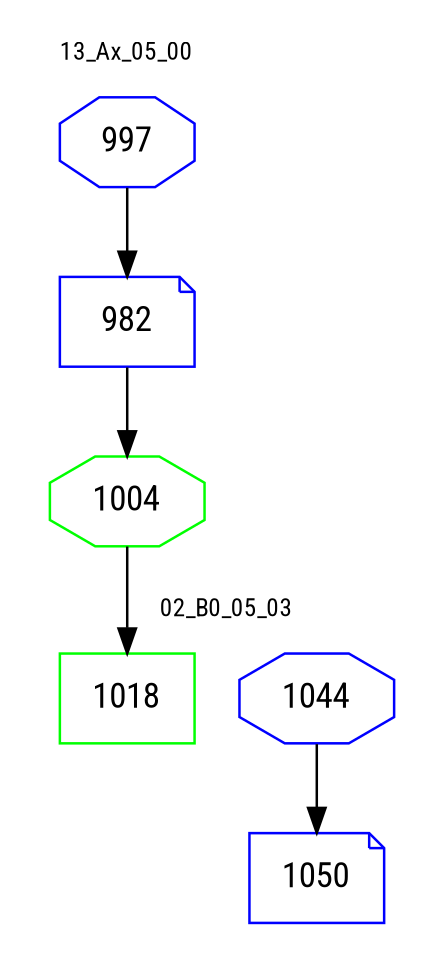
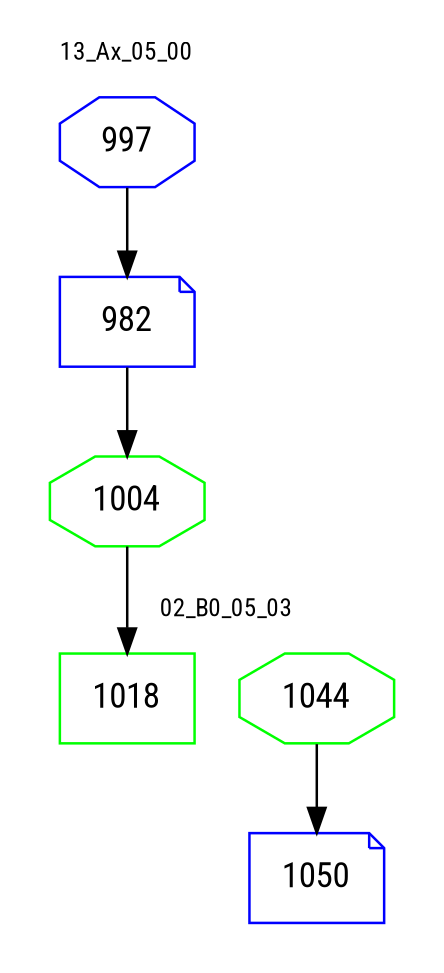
node "1044": color blue -> green
